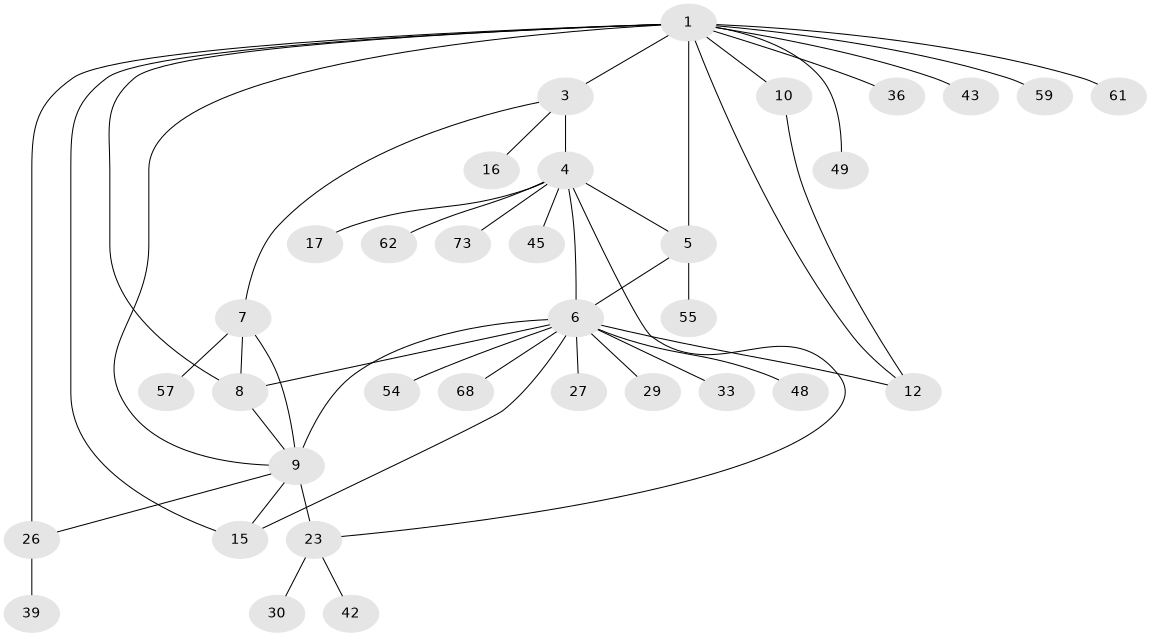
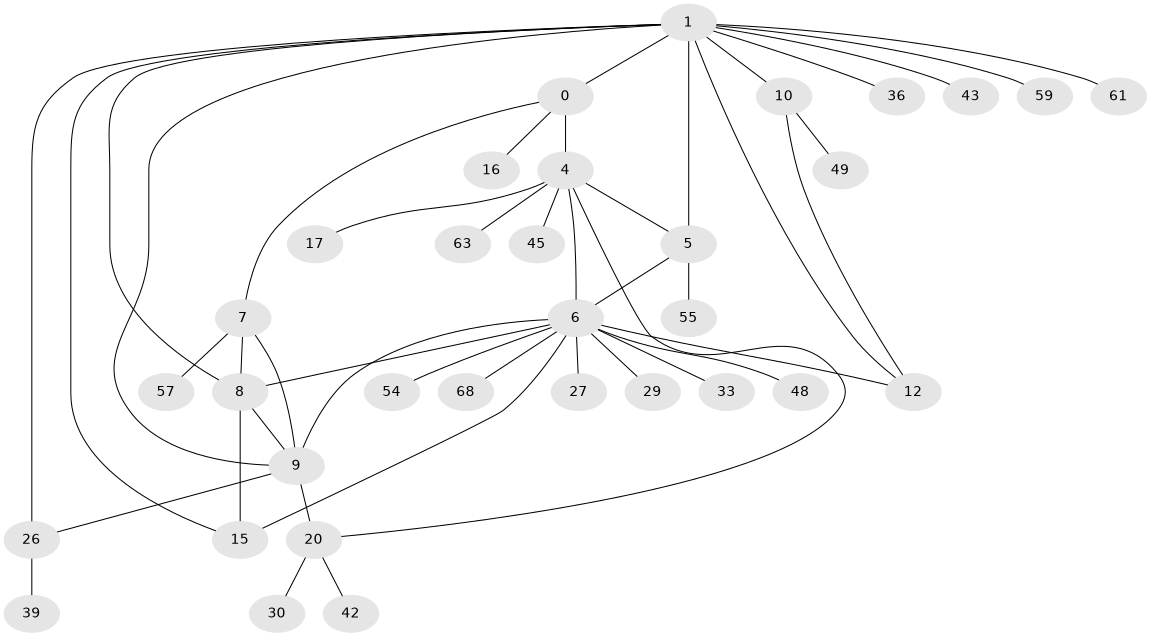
edge "1" -- "49": now "10" -- "49"
node "3": label "3" -> "0"
node "62": removed
node "73": label "73" -> "63"
edge "9" -- "15": now "8" -- "15"
node "23": label "23" -> "20"
